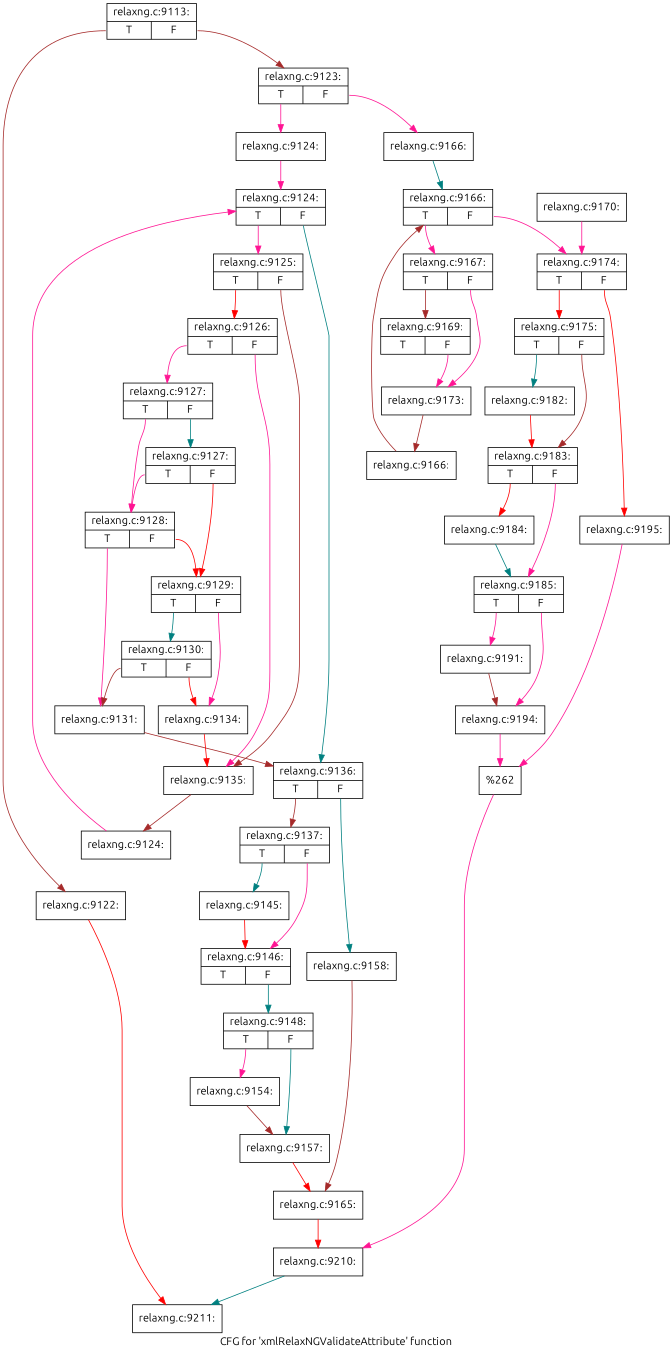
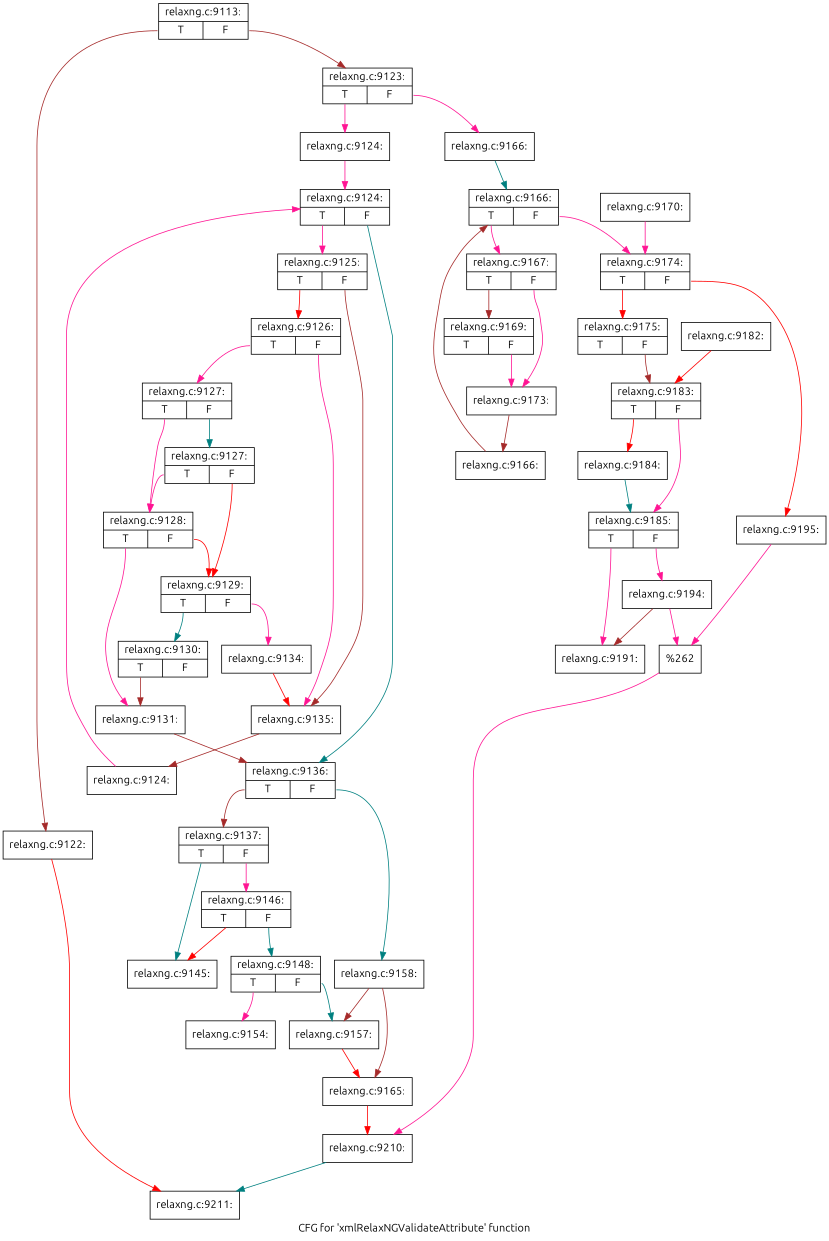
edge "relaxng.c:9175:" -> "relaxng.c:9182:": removed
edge "relaxng.c:9191:" -> "relaxng.c:9194:": reversed
edge "relaxng.c:9130:" -> "relaxng.c:9134:": removed
edge "relaxng.c:9145:" -> "relaxng.c:9146:": reversed
edge "relaxng.c:9154:" -> "relaxng.c:9157:": now "relaxng.c:9158:" -> "relaxng.c:9157:"
